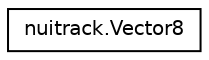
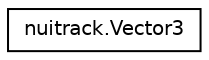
node "nuitrack.Vector8": label "nuitrack.Vector8" -> "nuitrack.Vector3"
